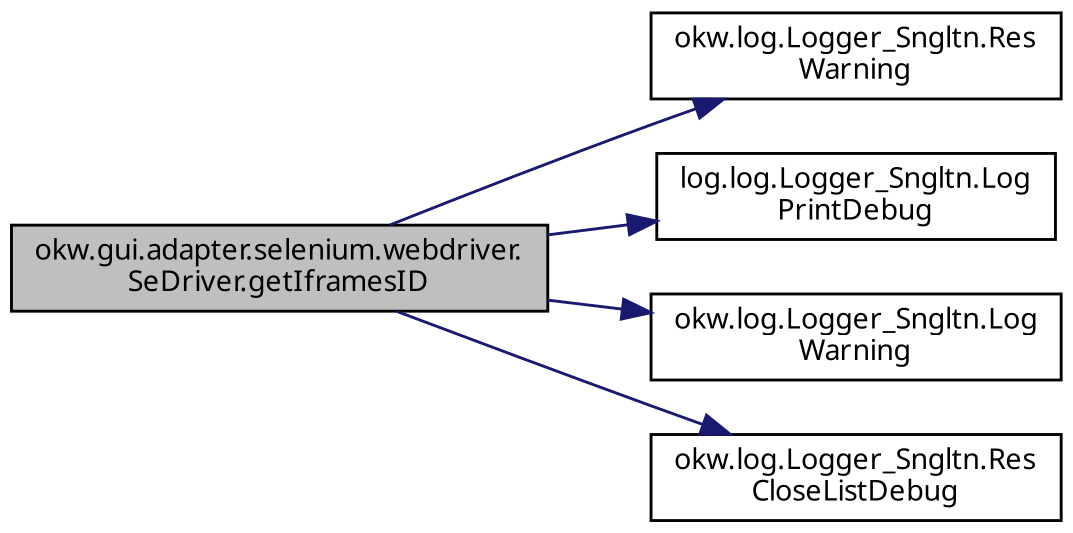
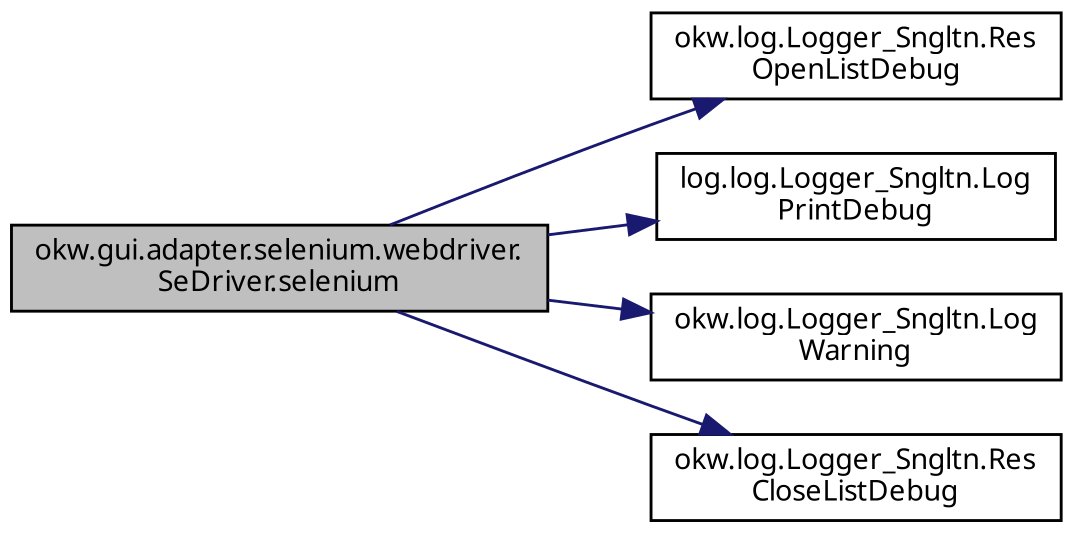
node "okw.log.Logger_Sngltn.Res Warning": label "okw.log.Logger_Sngltn.Res Warning" -> "okw.log.Logger_Sngltn.Res OpenListDebug"
node "okw.gui.adapter.selenium.webdriver. SeDriver.getIframesID": label "okw.gui.adapter.selenium.webdriver. SeDriver.getIframesID" -> "okw.gui.adapter.selenium.webdriver. SeDriver.selenium"
